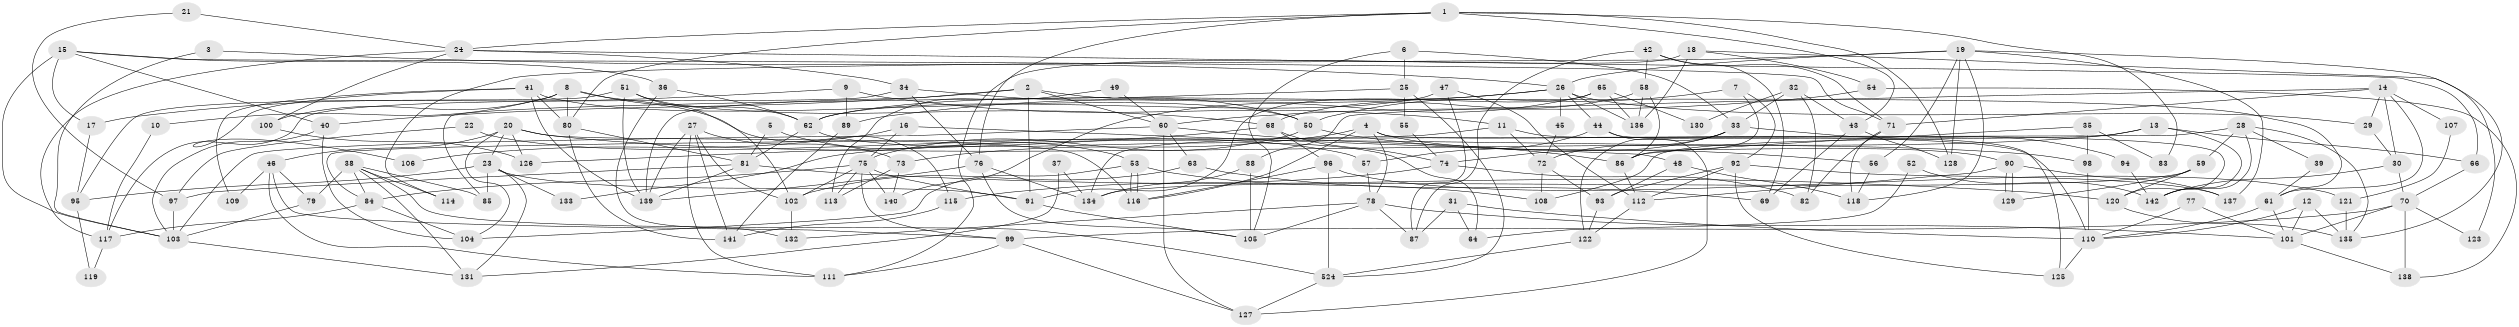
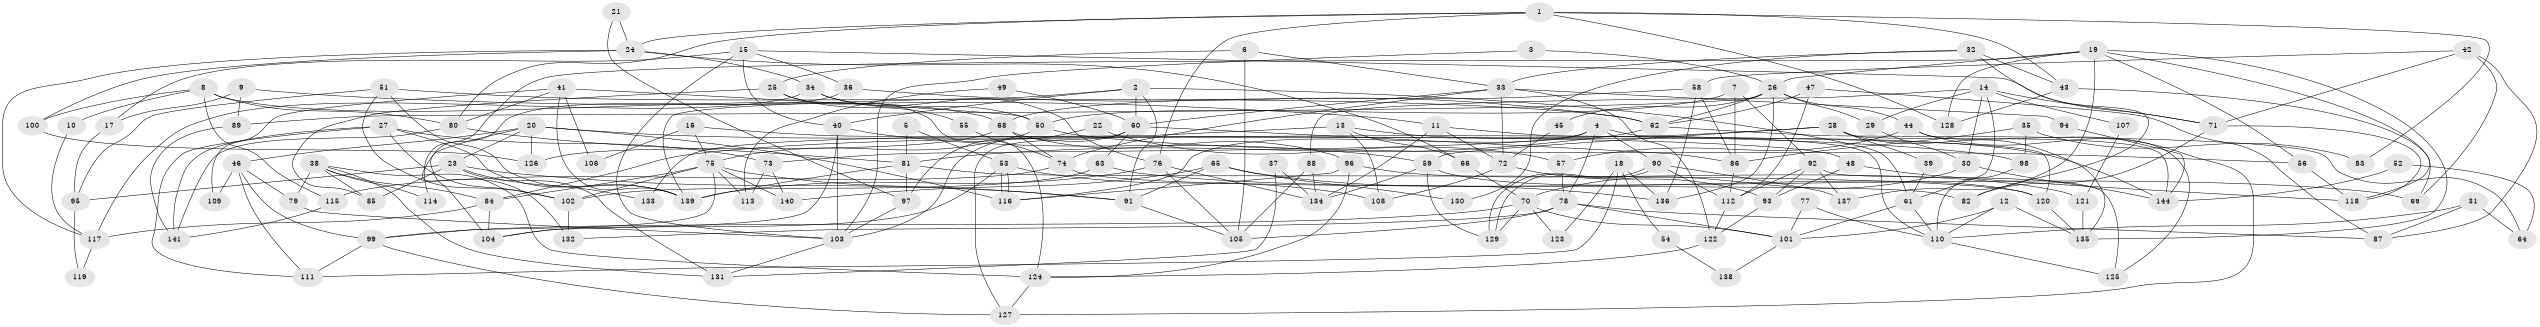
edge "54" -- "60": now "33" -- "60"
edge "40" -- "59": added
node "142": label "142" -> "144"
edge "70" -- "138": now "70" -- "129"
node "524": label "524" -> "124"
